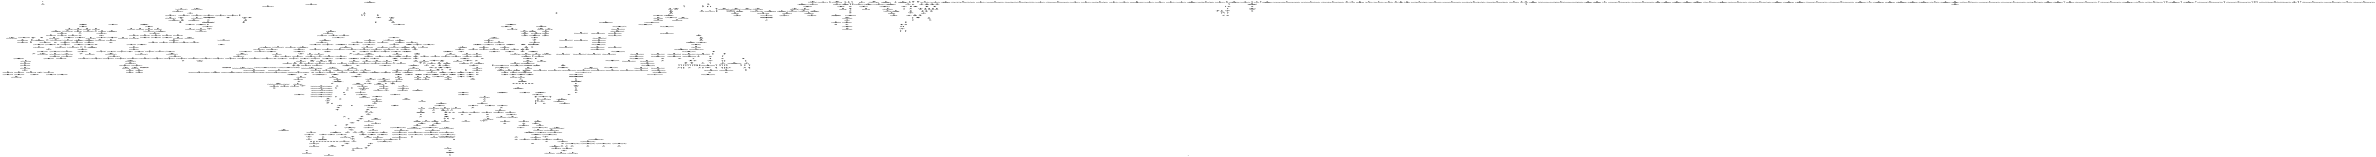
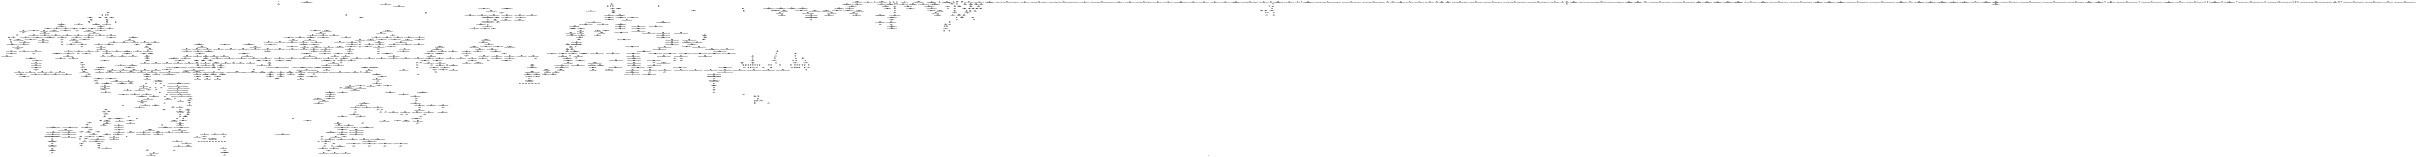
node "NodeID: 291": added
